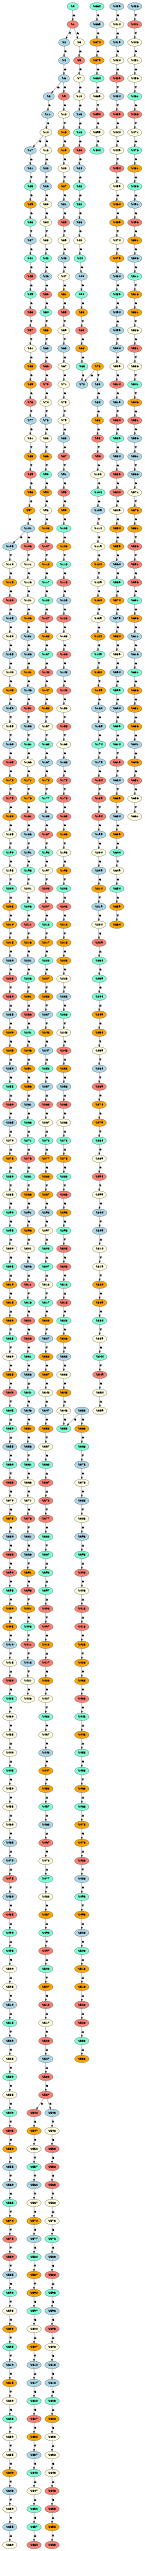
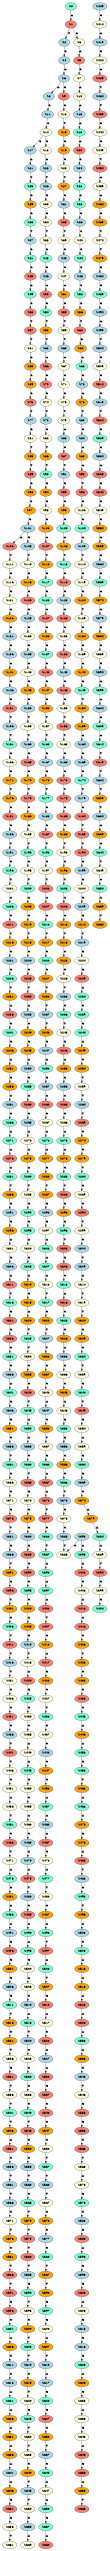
edge "S76" -> "S72": reversed
edge "S358" -> "S353": reversed
edge "S359" -> "S364": added, label "G"
edge "S388" -> "S393": reversed
node "S431": added
edge "S537" -> "S543": now "S538" -> "S543"
